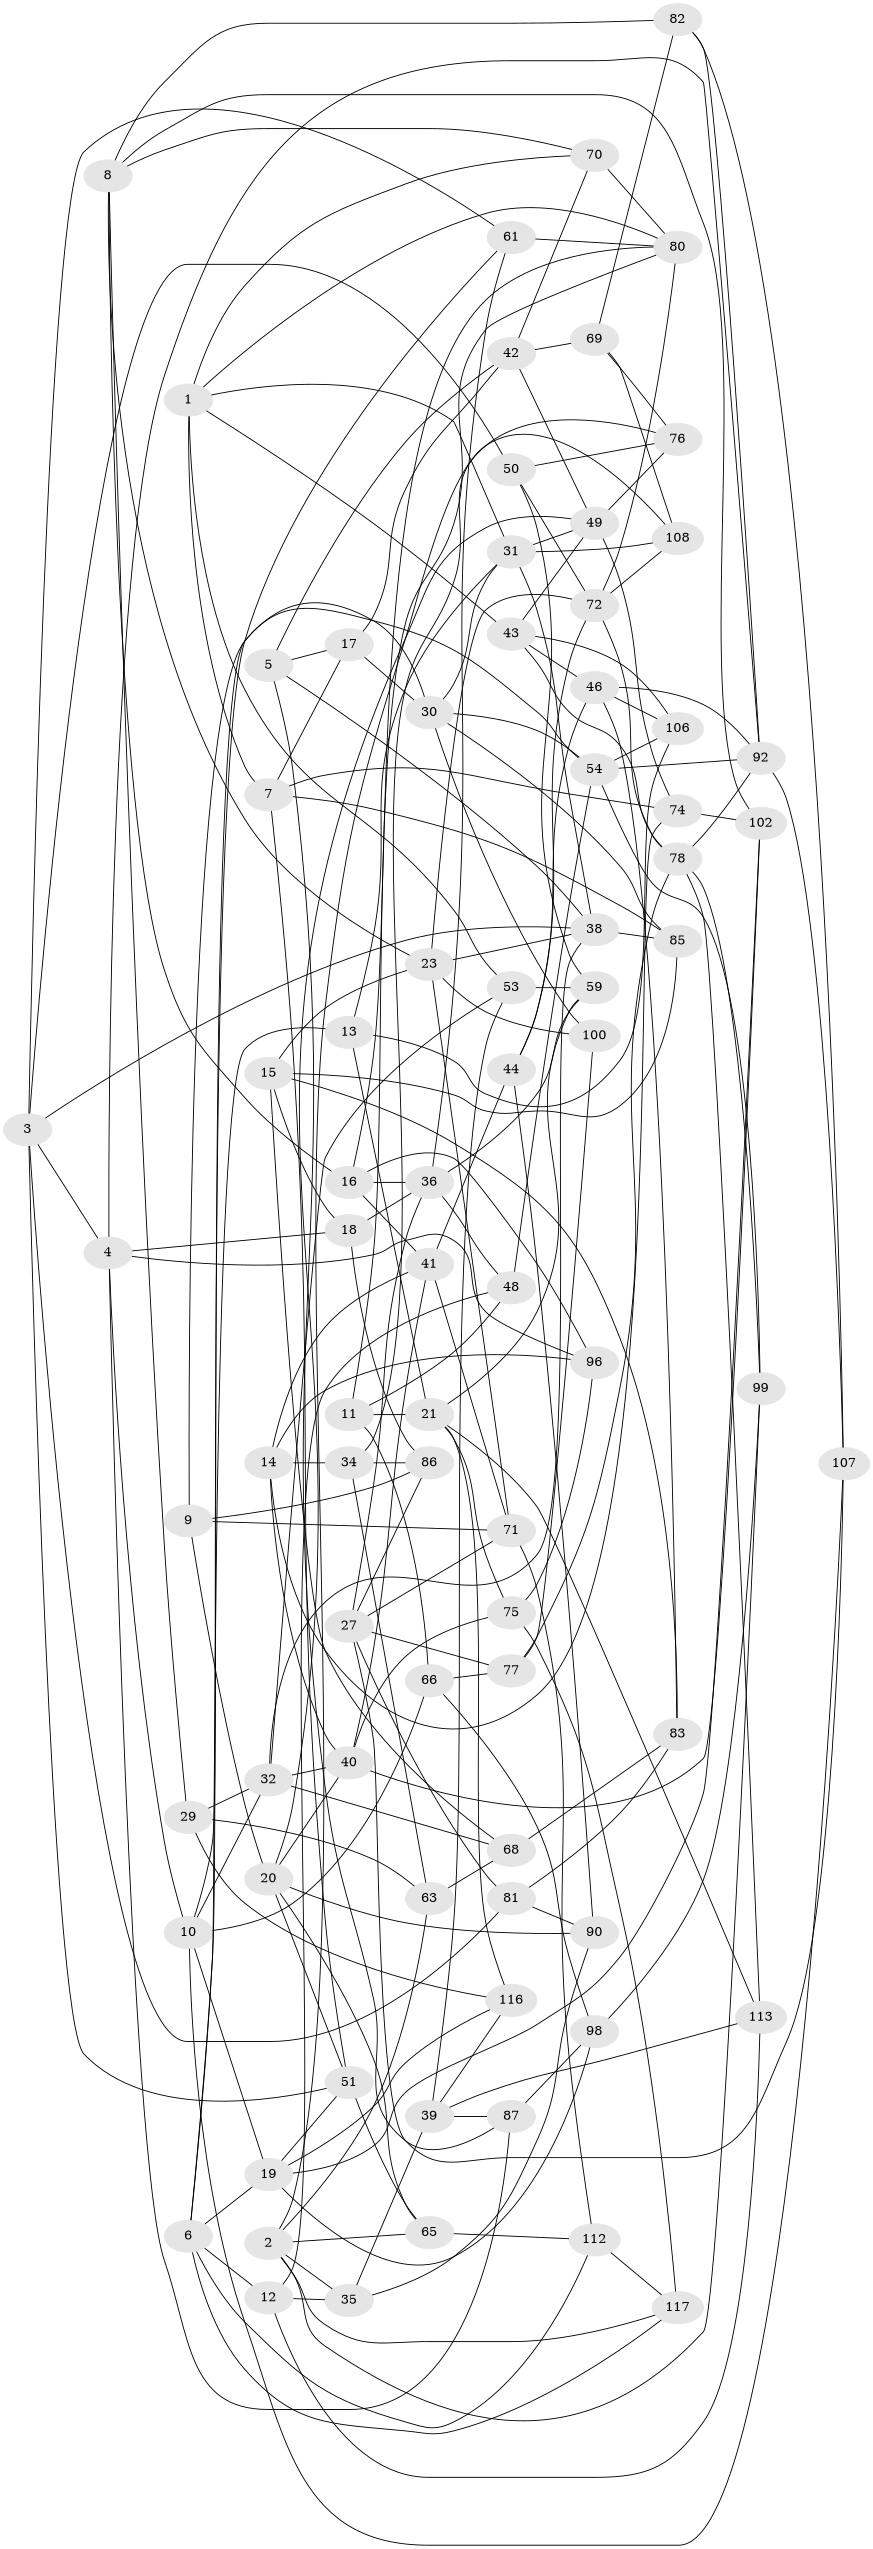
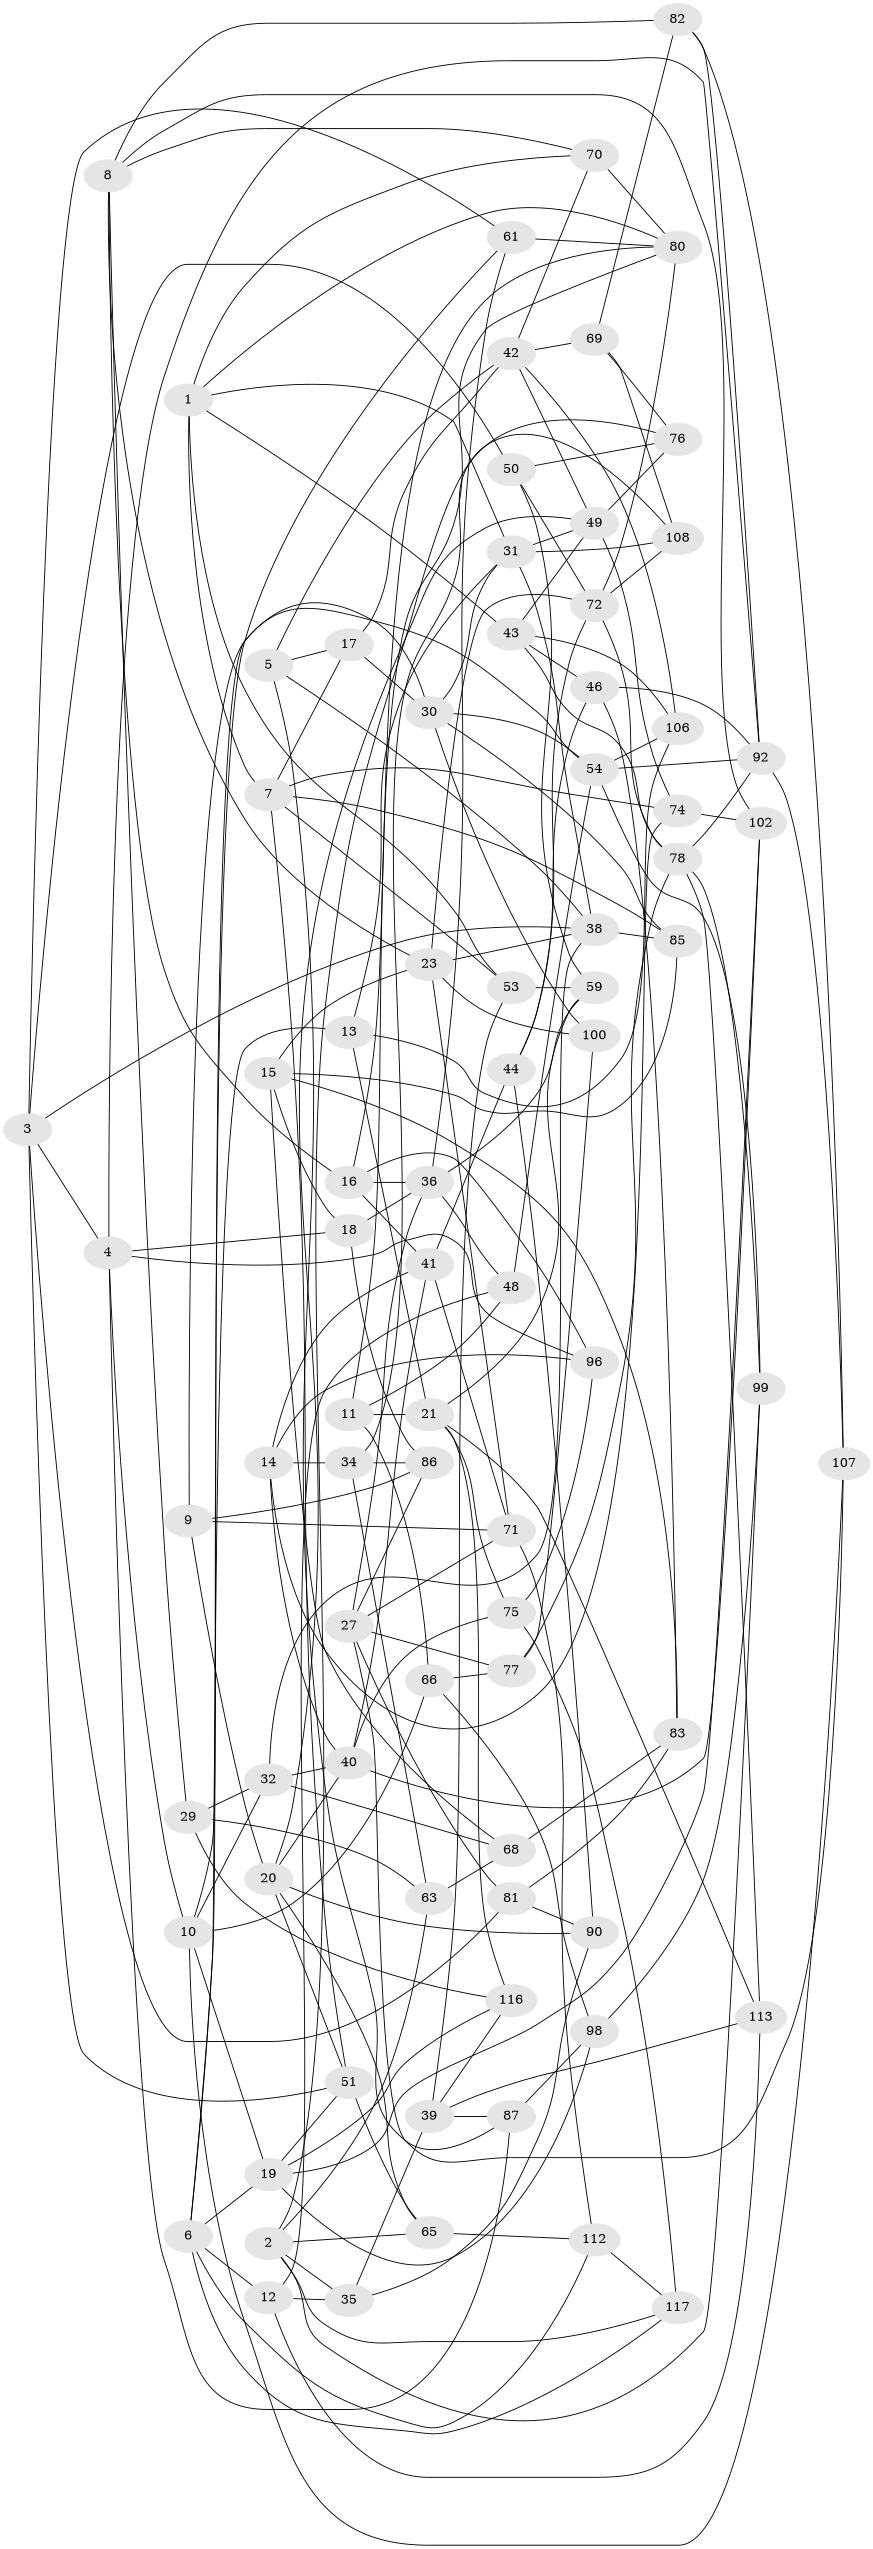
edge "46" -- "106": now "42" -- "106"
edge "53" -- "32": now "53" -- "7"
